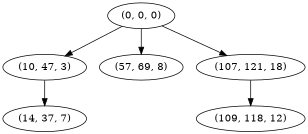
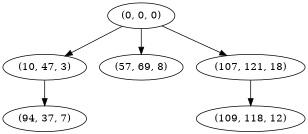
node "(14, 37, 7)": label "(14, 37, 7)" -> "(94, 37, 7)"
